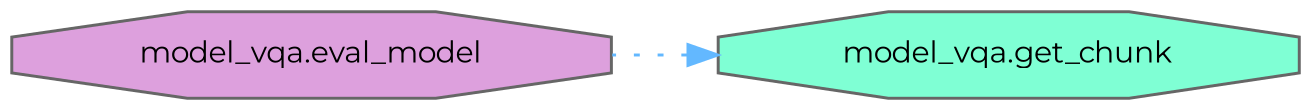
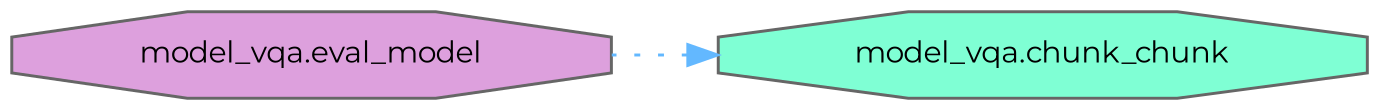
node "model_vqa.get_chunk": label "model_vqa.get_chunk" -> "model_vqa.chunk_chunk"
